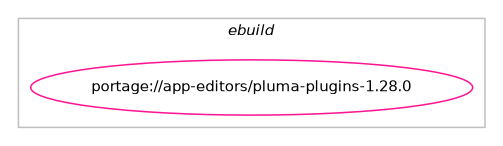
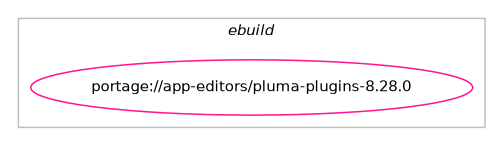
node "portage://app-editors/pluma-plugins-1.28.0": label "portage://app-editors/pluma-plugins-1.28.0" -> "portage://app-editors/pluma-plugins-8.28.0"
